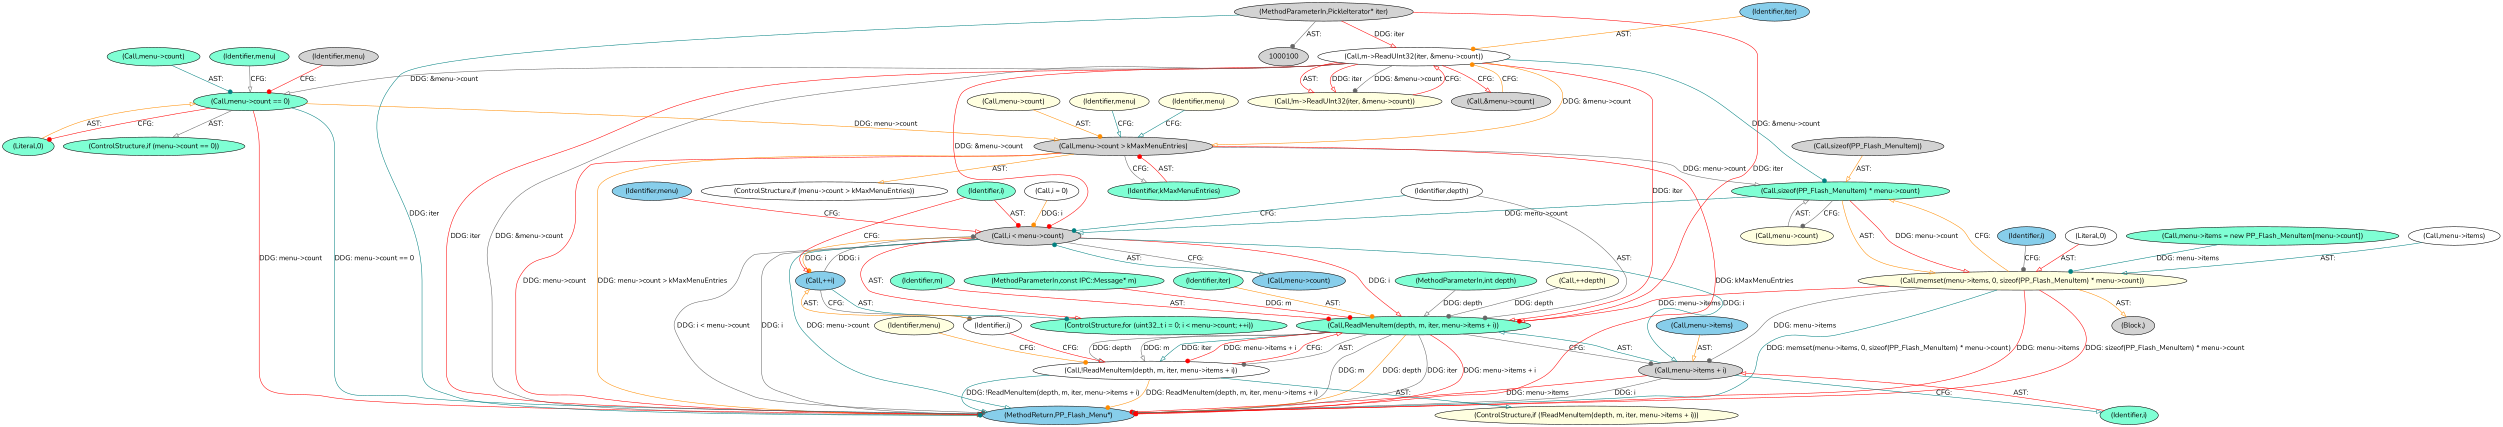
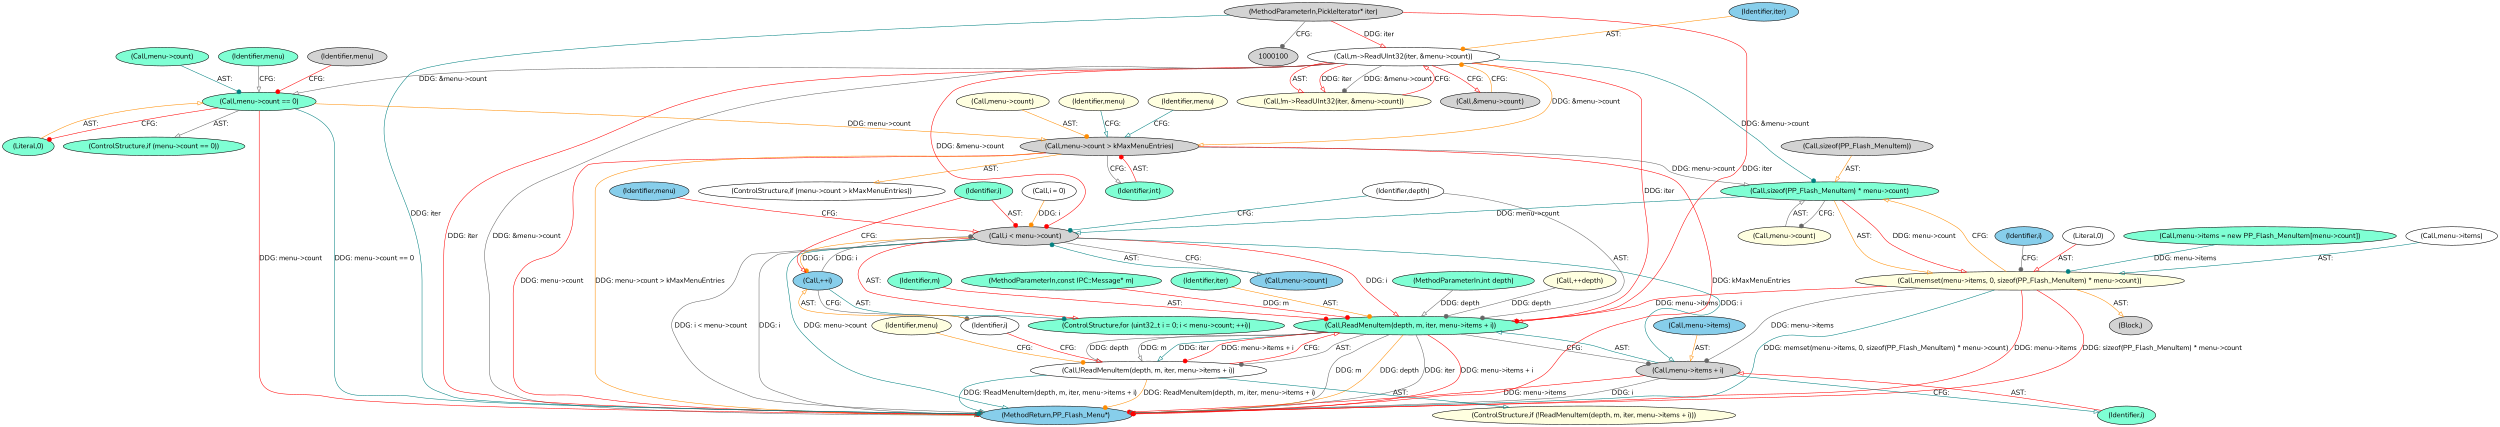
edge "(MethodParameterIn,PickleIterator* iter)" -> "1000100": label "AST: " -> "CFG: "
node "(Identifier,kMaxMenuEntries)": label "(Identifier,kMaxMenuEntries)" -> "(Identifier,int)"
